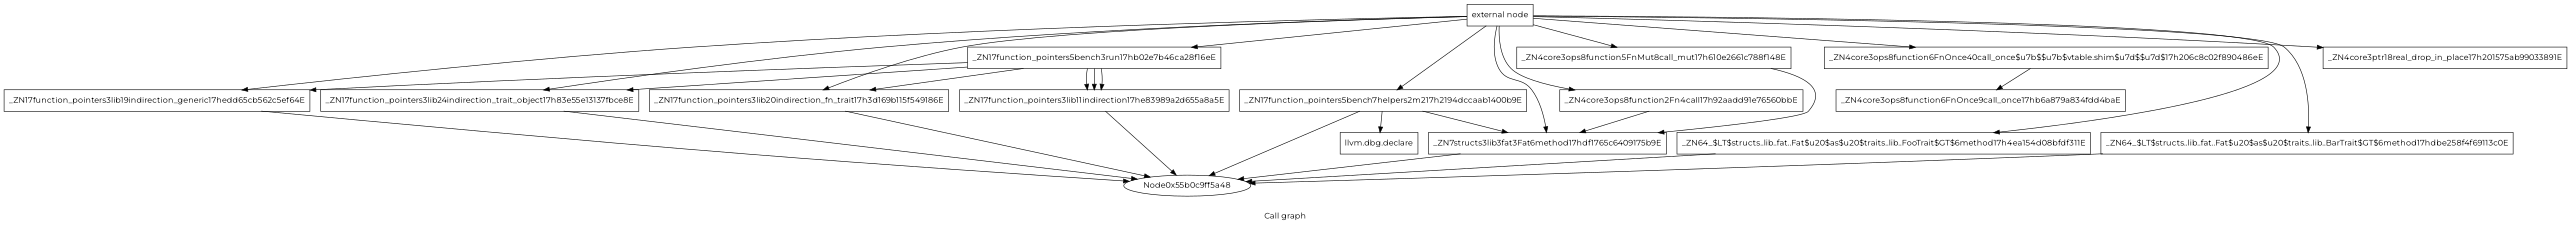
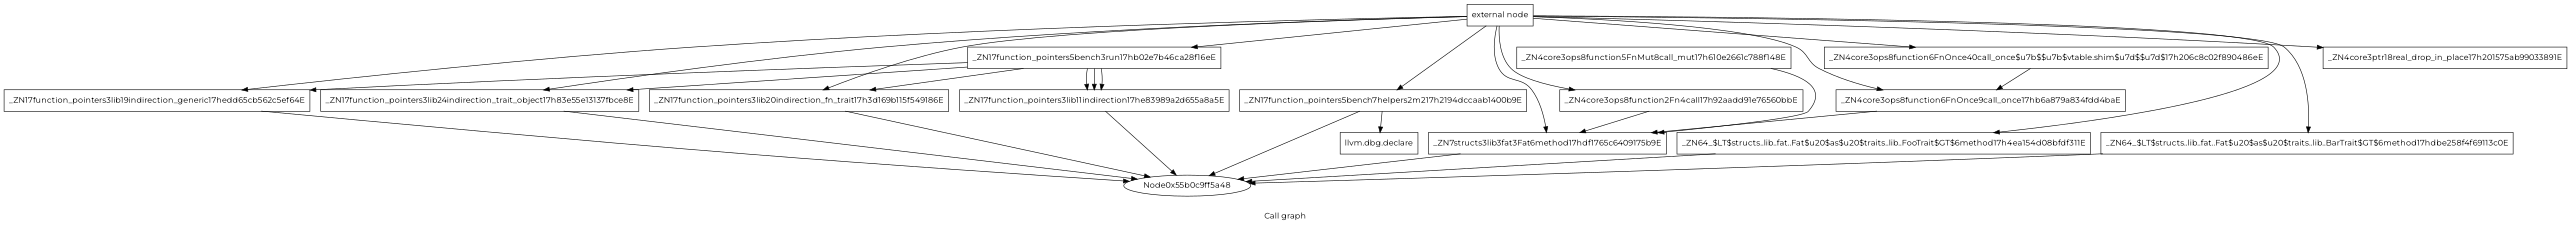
edge "external node" -> "_ZN4core3ops8function5FnMut8call_mut17h610e2661c788f148E": now "external node" -> "_ZN4core3ops8function6FnOnce9call_once17hb6a879a834fdd4baE"
edge "_ZN17function_pointers5bench7helpers2m217h2194dccaab1400b9E" -> "_ZN7structs3lib3fat3Fat6method17hdf1765c6409175b9E": now "_ZN4core3ops8function6FnOnce9call_once17hb6a879a834fdd4baE" -> "_ZN7structs3lib3fat3Fat6method17hdf1765c6409175b9E"
